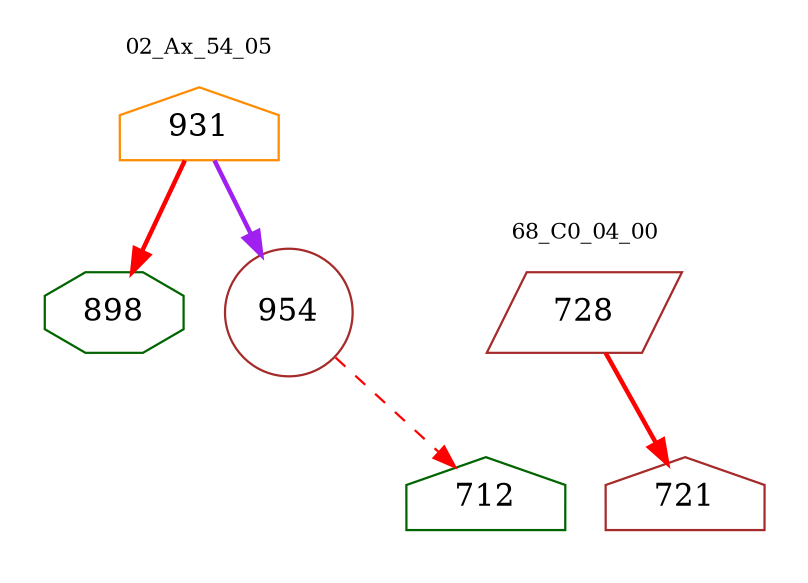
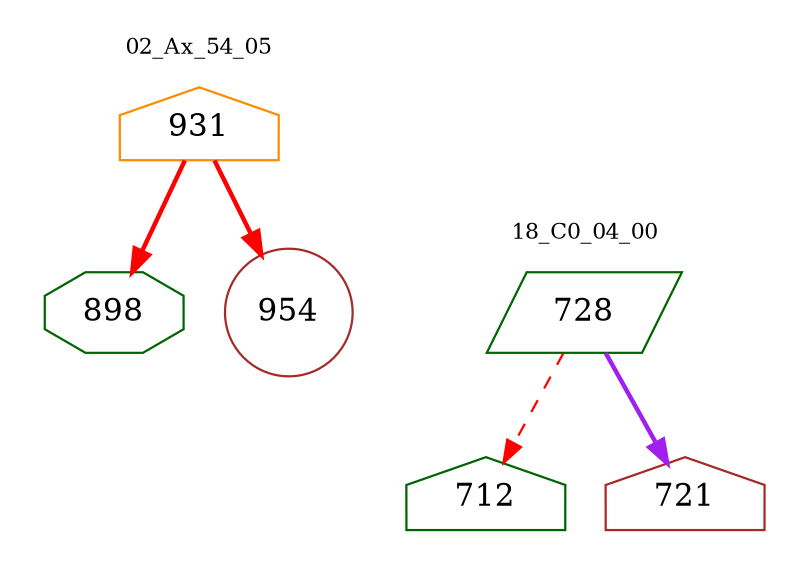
edge "931" -> "954": color purple -> red
cluster "68_C0_04_00": label "68_C0_04_00" -> "18_C0_04_00"
node "728": color brown -> darkgreen
edge "728" -> "721": color red -> purple
edge "954" -> "712": now "728" -> "712"
